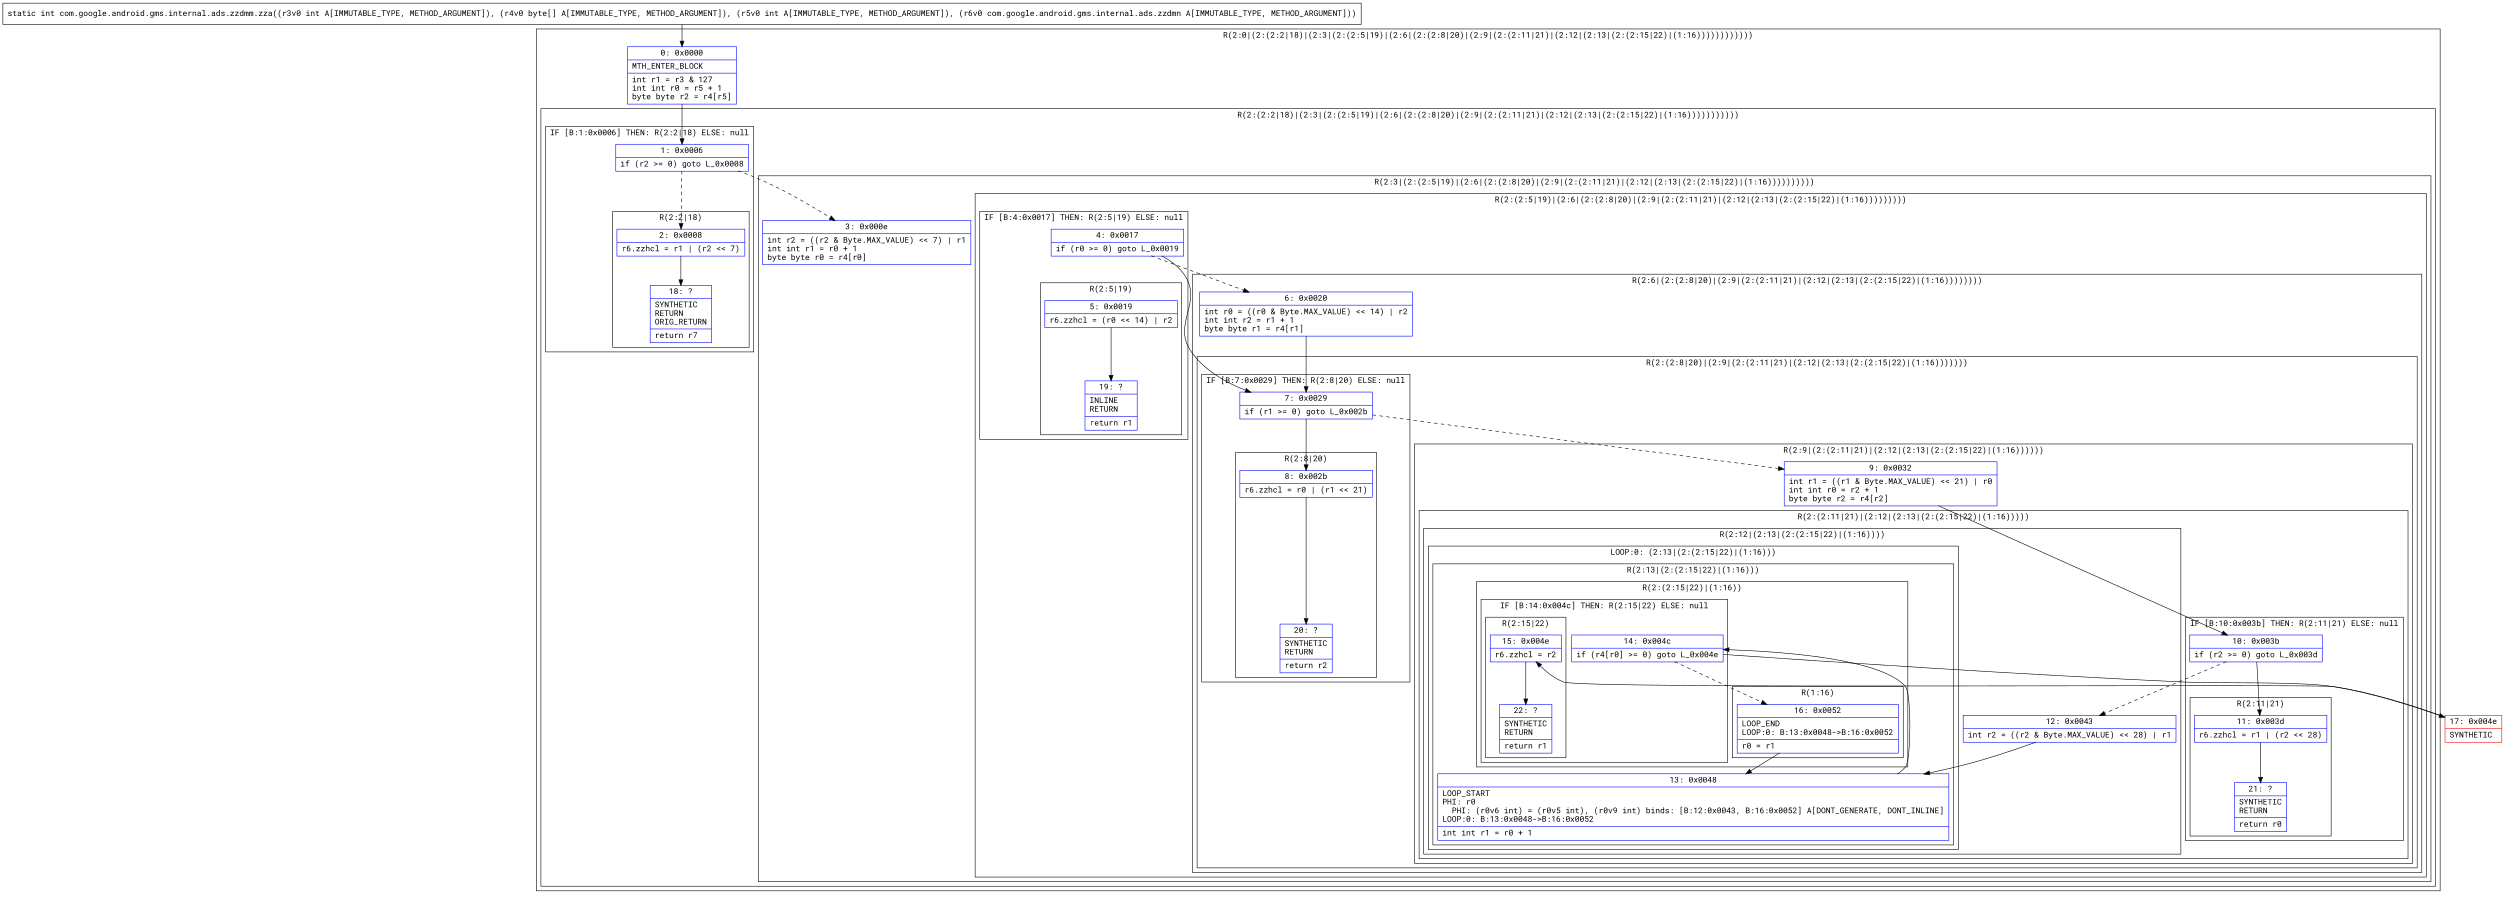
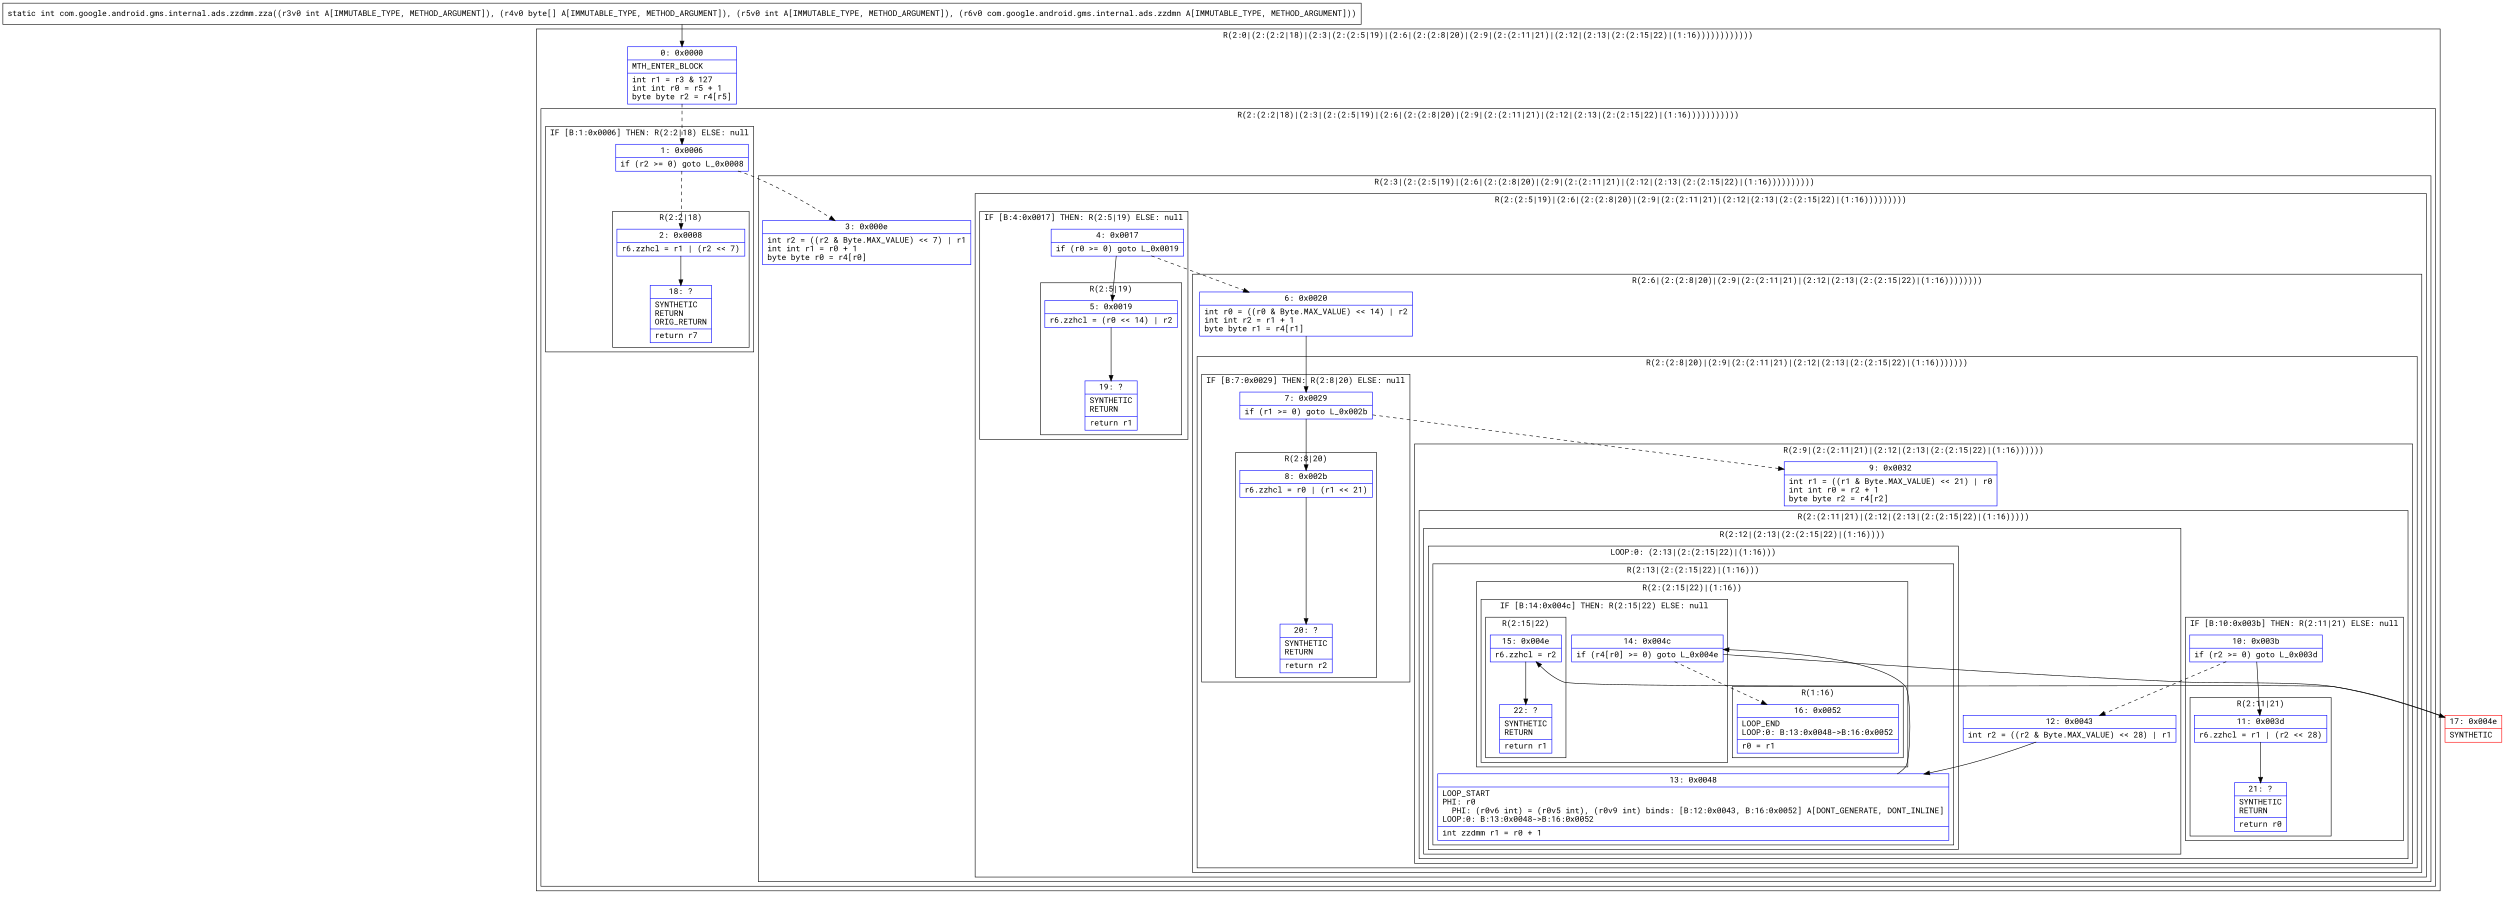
edge "0: 0x0000" -> "1: 0x0006": style solid -> dashed
edge "4: 0x0017" -> "7: 0x0029": now "4: 0x0017" -> "5: 0x0019"
node "19: ?": text "INLINE" -> "SYNTHETIC"
edge "9: 0x0032" -> "10: 0x003b": removed
edge "16: 0x0052" -> "13: 0x0048": removed
node "13: 0x0048": text "int int r1 = r0 + 1" -> "int zzdmm r1 = r0 + 1"
